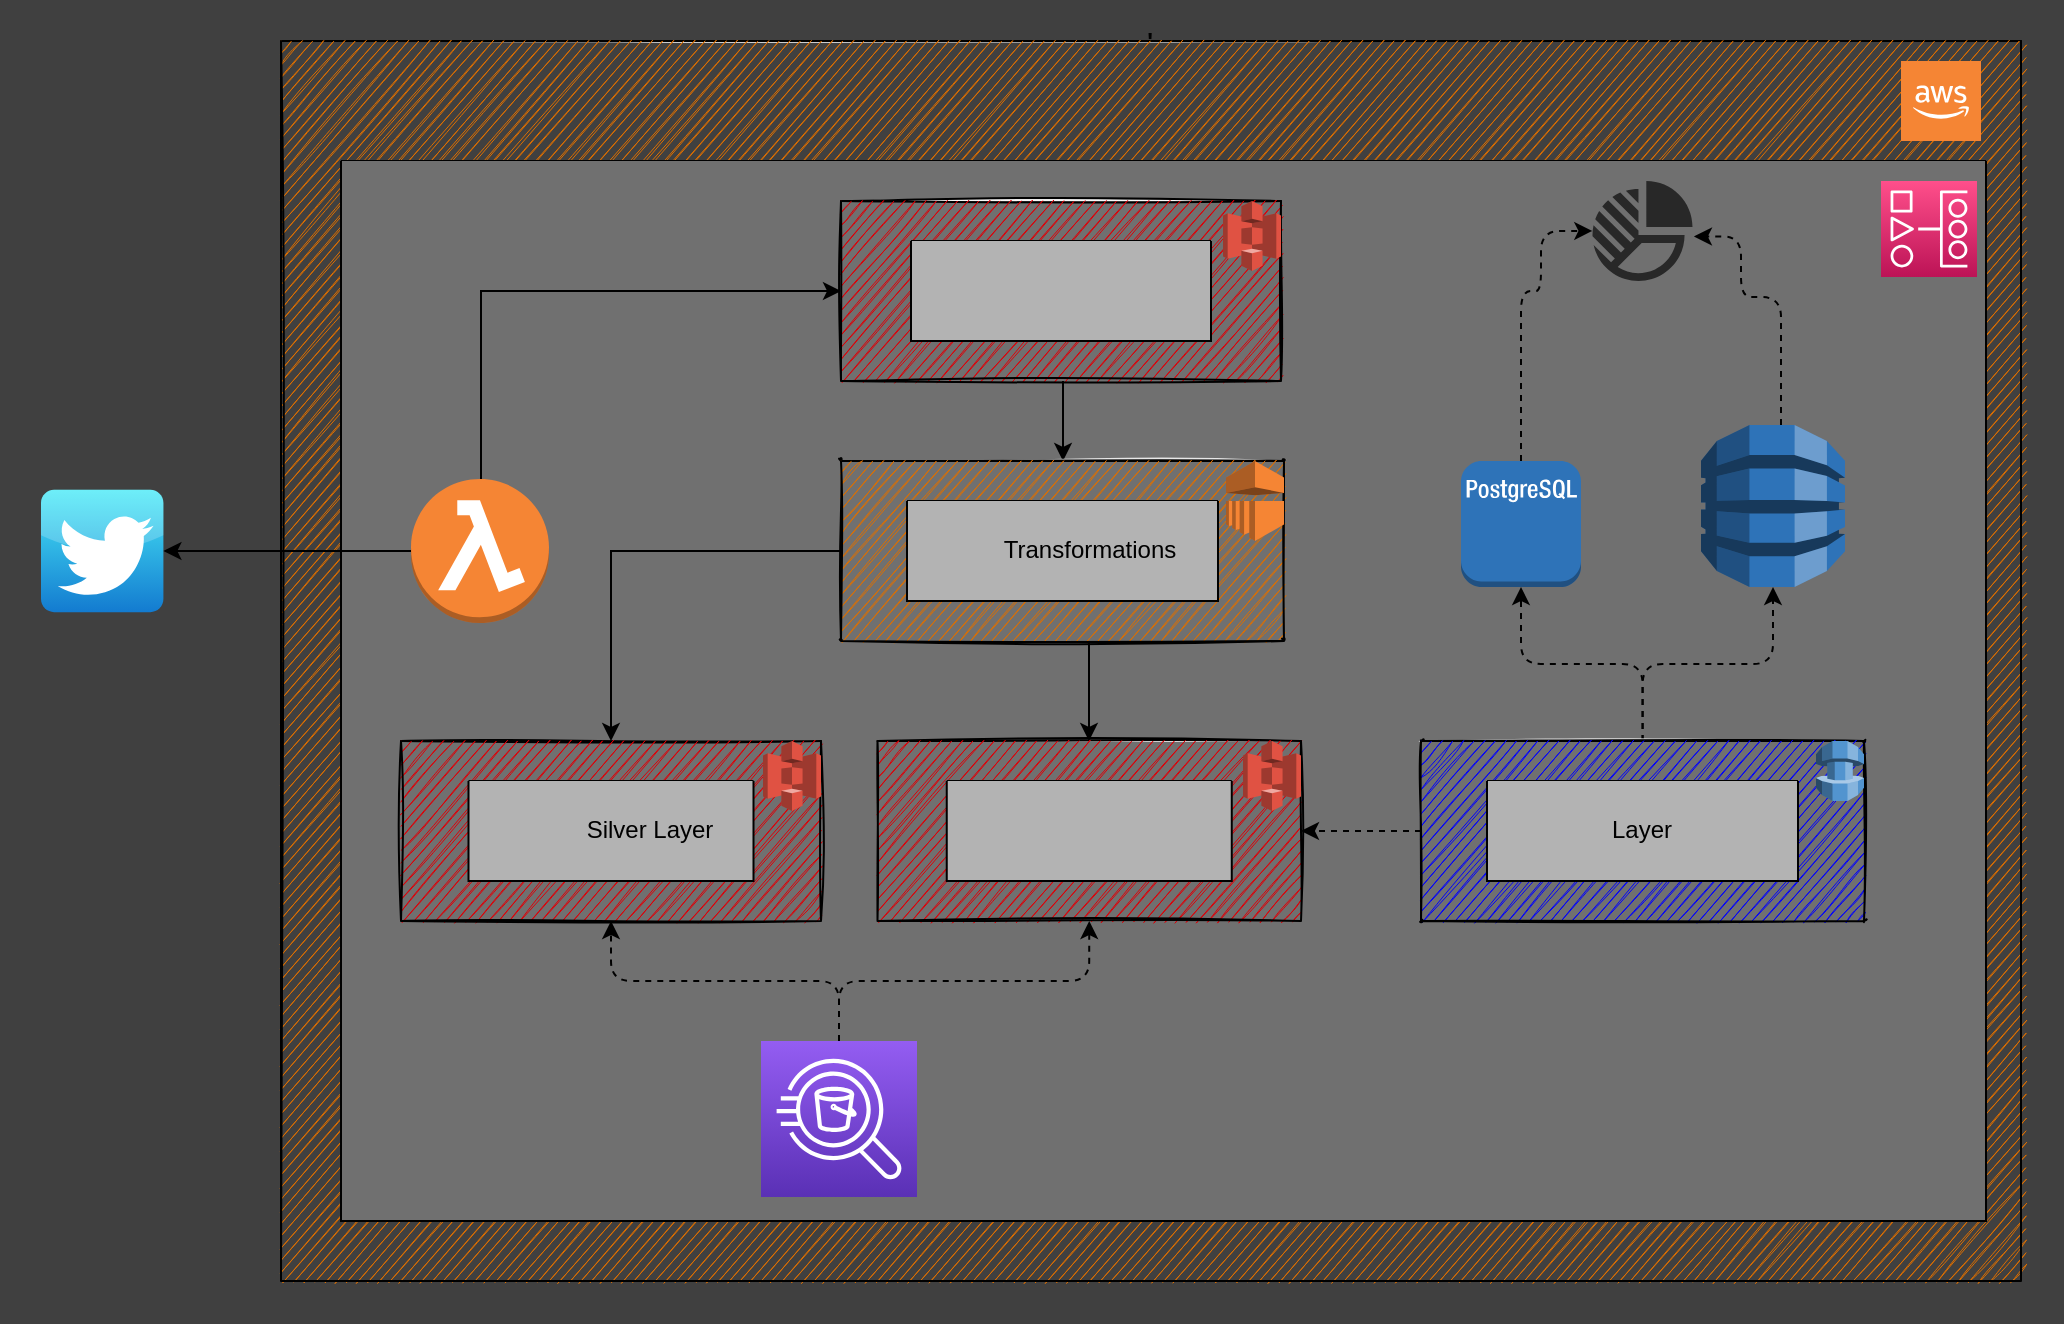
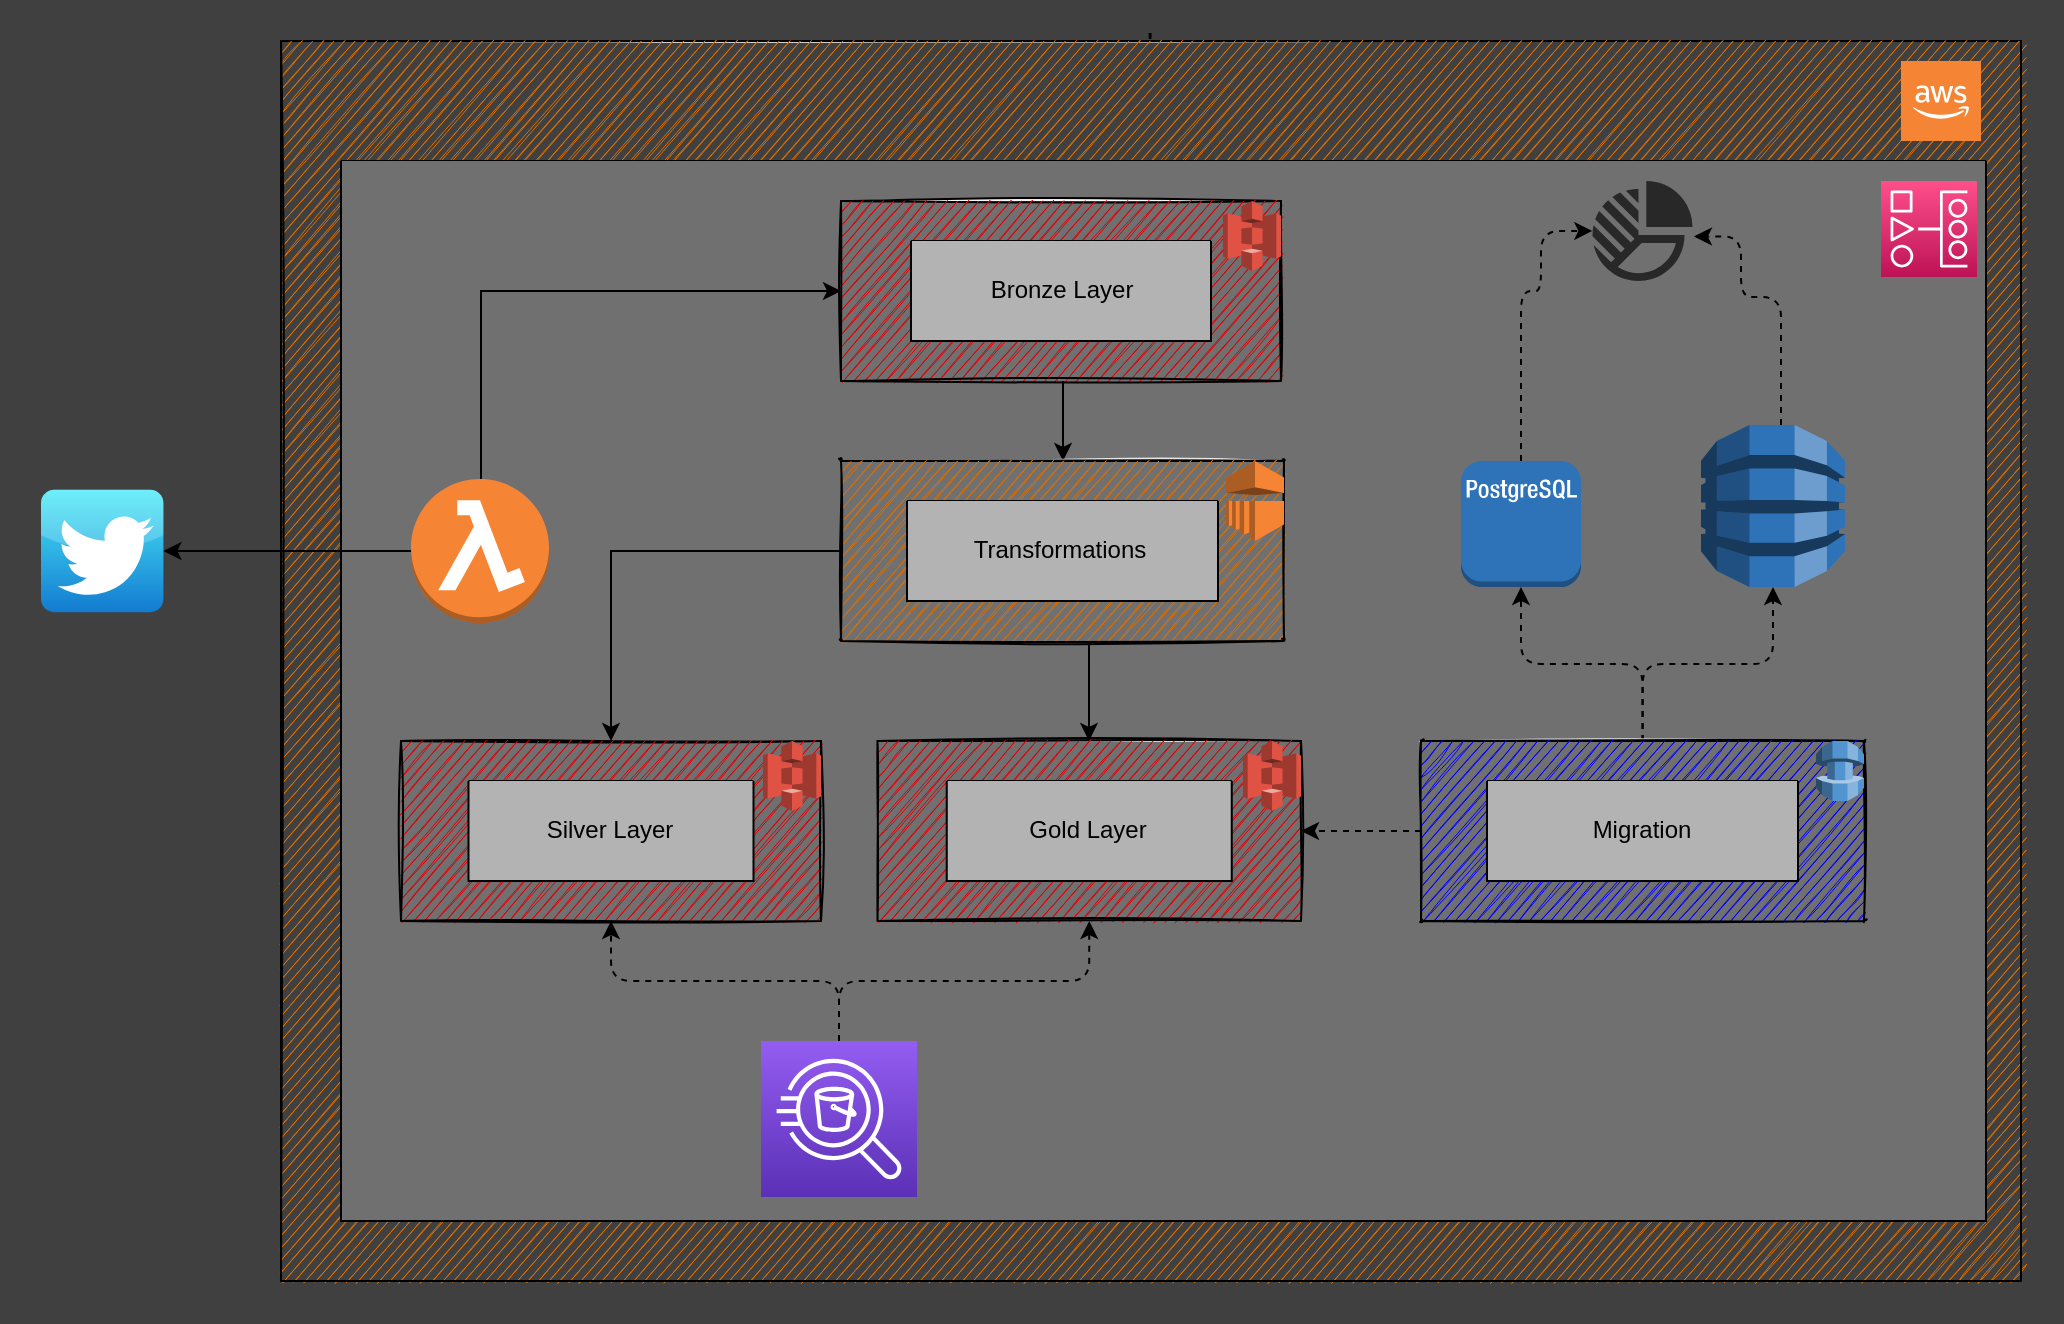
node "Bronze Layer": added
node "Transformations": moved (1091, 551) -> (1061, 551)
node "Silver Layer": moved (651, 831) -> (611, 831)
node "Gold Layer": added
node "Layer": label "Layer" -> "Migration"
